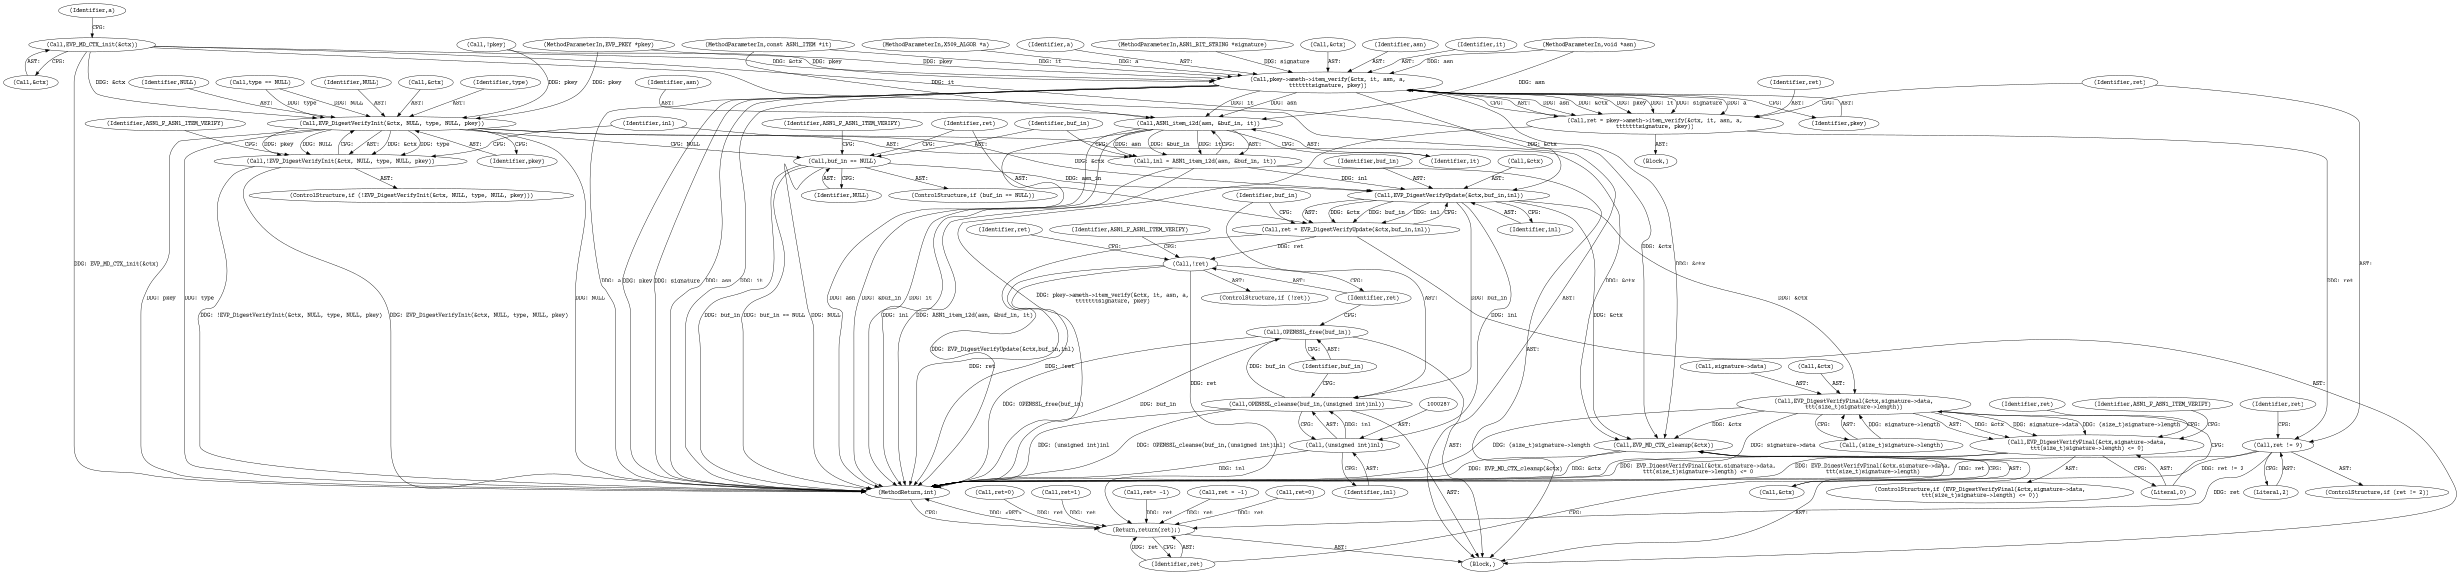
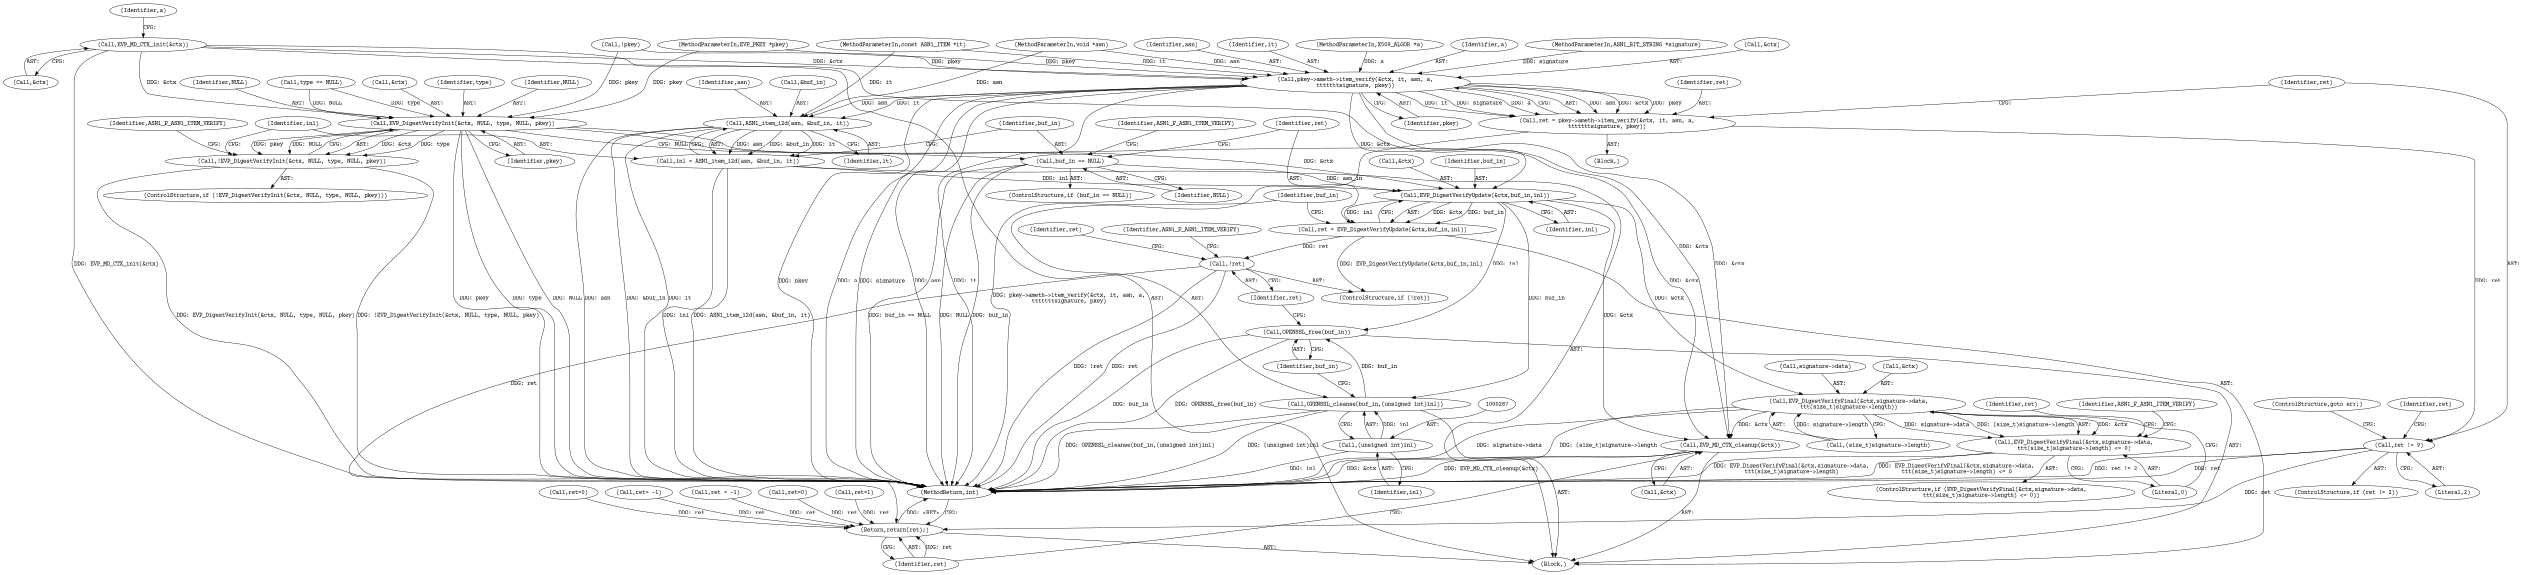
node "(Call,&buf_in)": added
edge "(Call,ret = EVP_DigestVerifyUpdate(&ctx,buf_in,inl))" -> "(MethodReturn,int)": now "(Call,ret = EVP_DigestVerifyUpdate(&ctx,buf_in,inl))" -> "(ControlStructure,if (!ret))"
edge "(Call,EVP_DigestVerifyUpdate(&ctx,buf_in,inl))" -> "(Call,(unsigned int)inl)": now "(Call,EVP_DigestVerifyUpdate(&ctx,buf_in,inl))" -> "(Call,OPENSSL_free(buf_in))"
node "(ControlStructure,goto err;)": added
